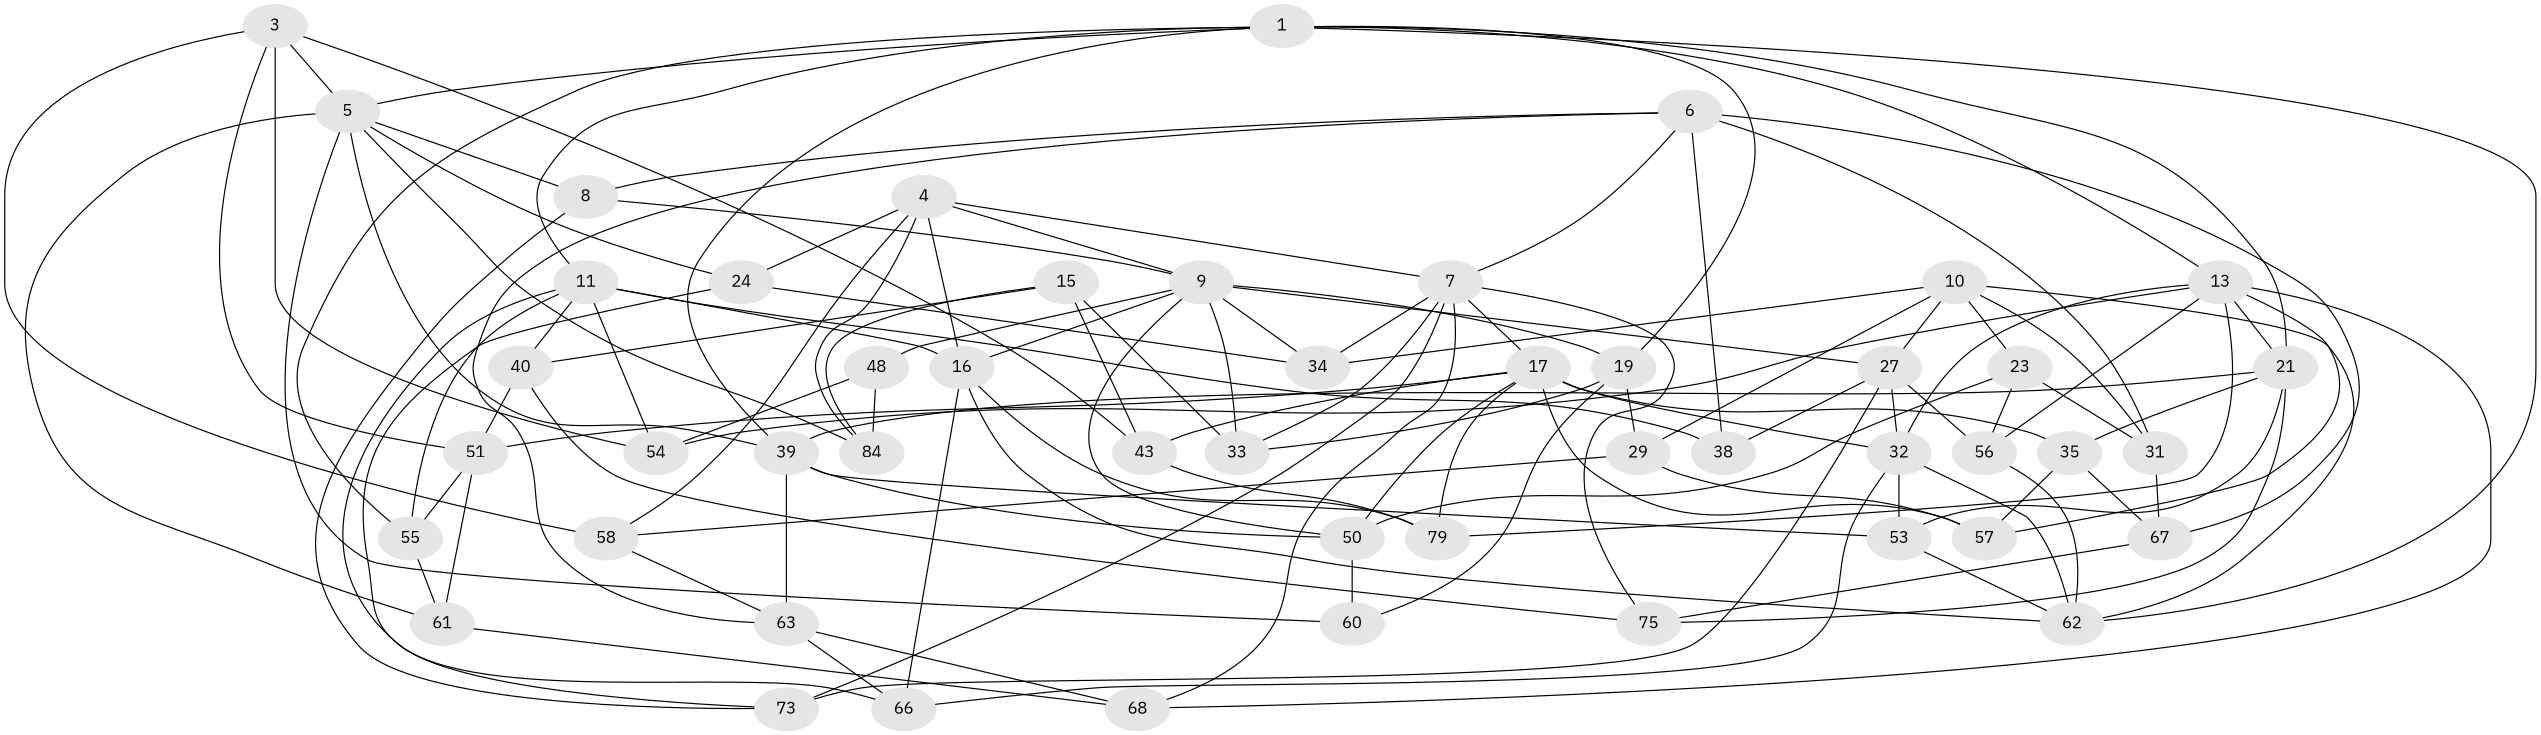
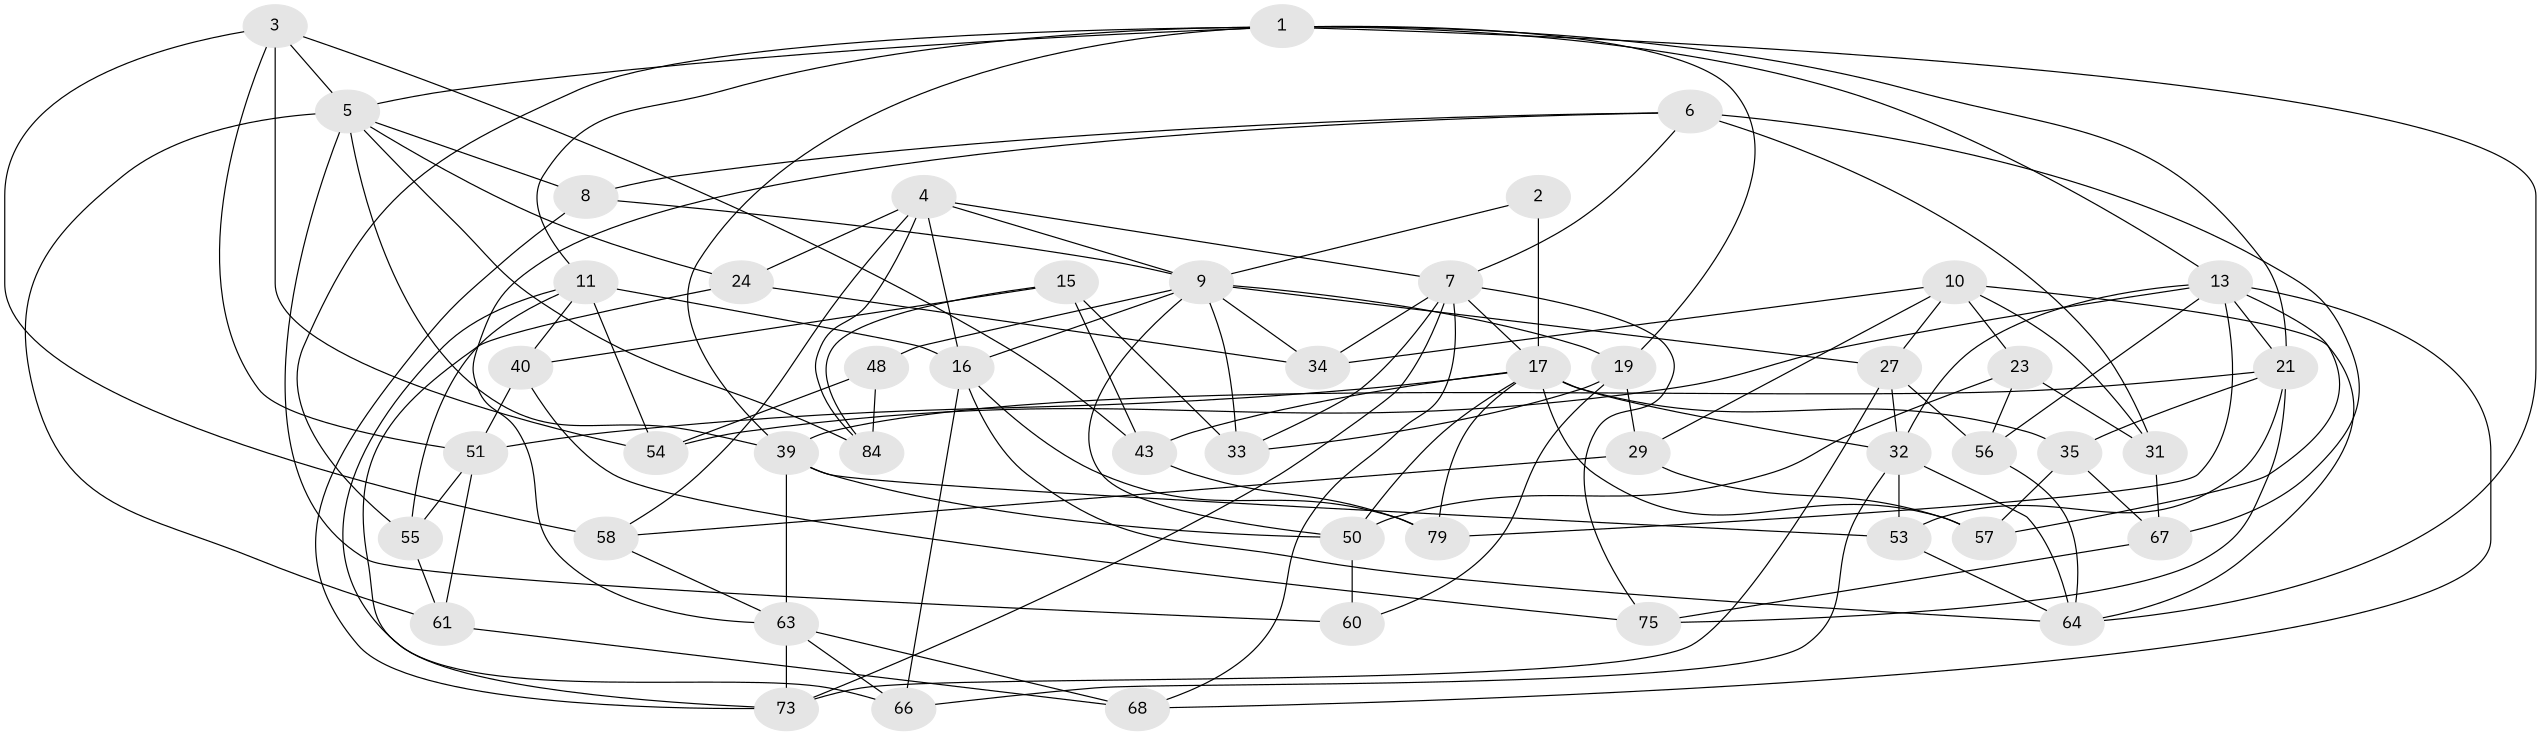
node "2": added
node "38": removed
node "62": label "62" -> "64"
edge "63" -- "73": added
